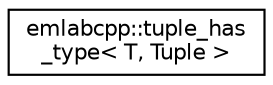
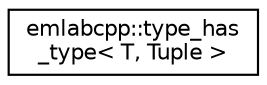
node "emlabcpp::tuple_has _type< T, Tuple >": label "emlabcpp::tuple_has _type< T, Tuple >" -> "emlabcpp::type_has _type< T, Tuple >"
